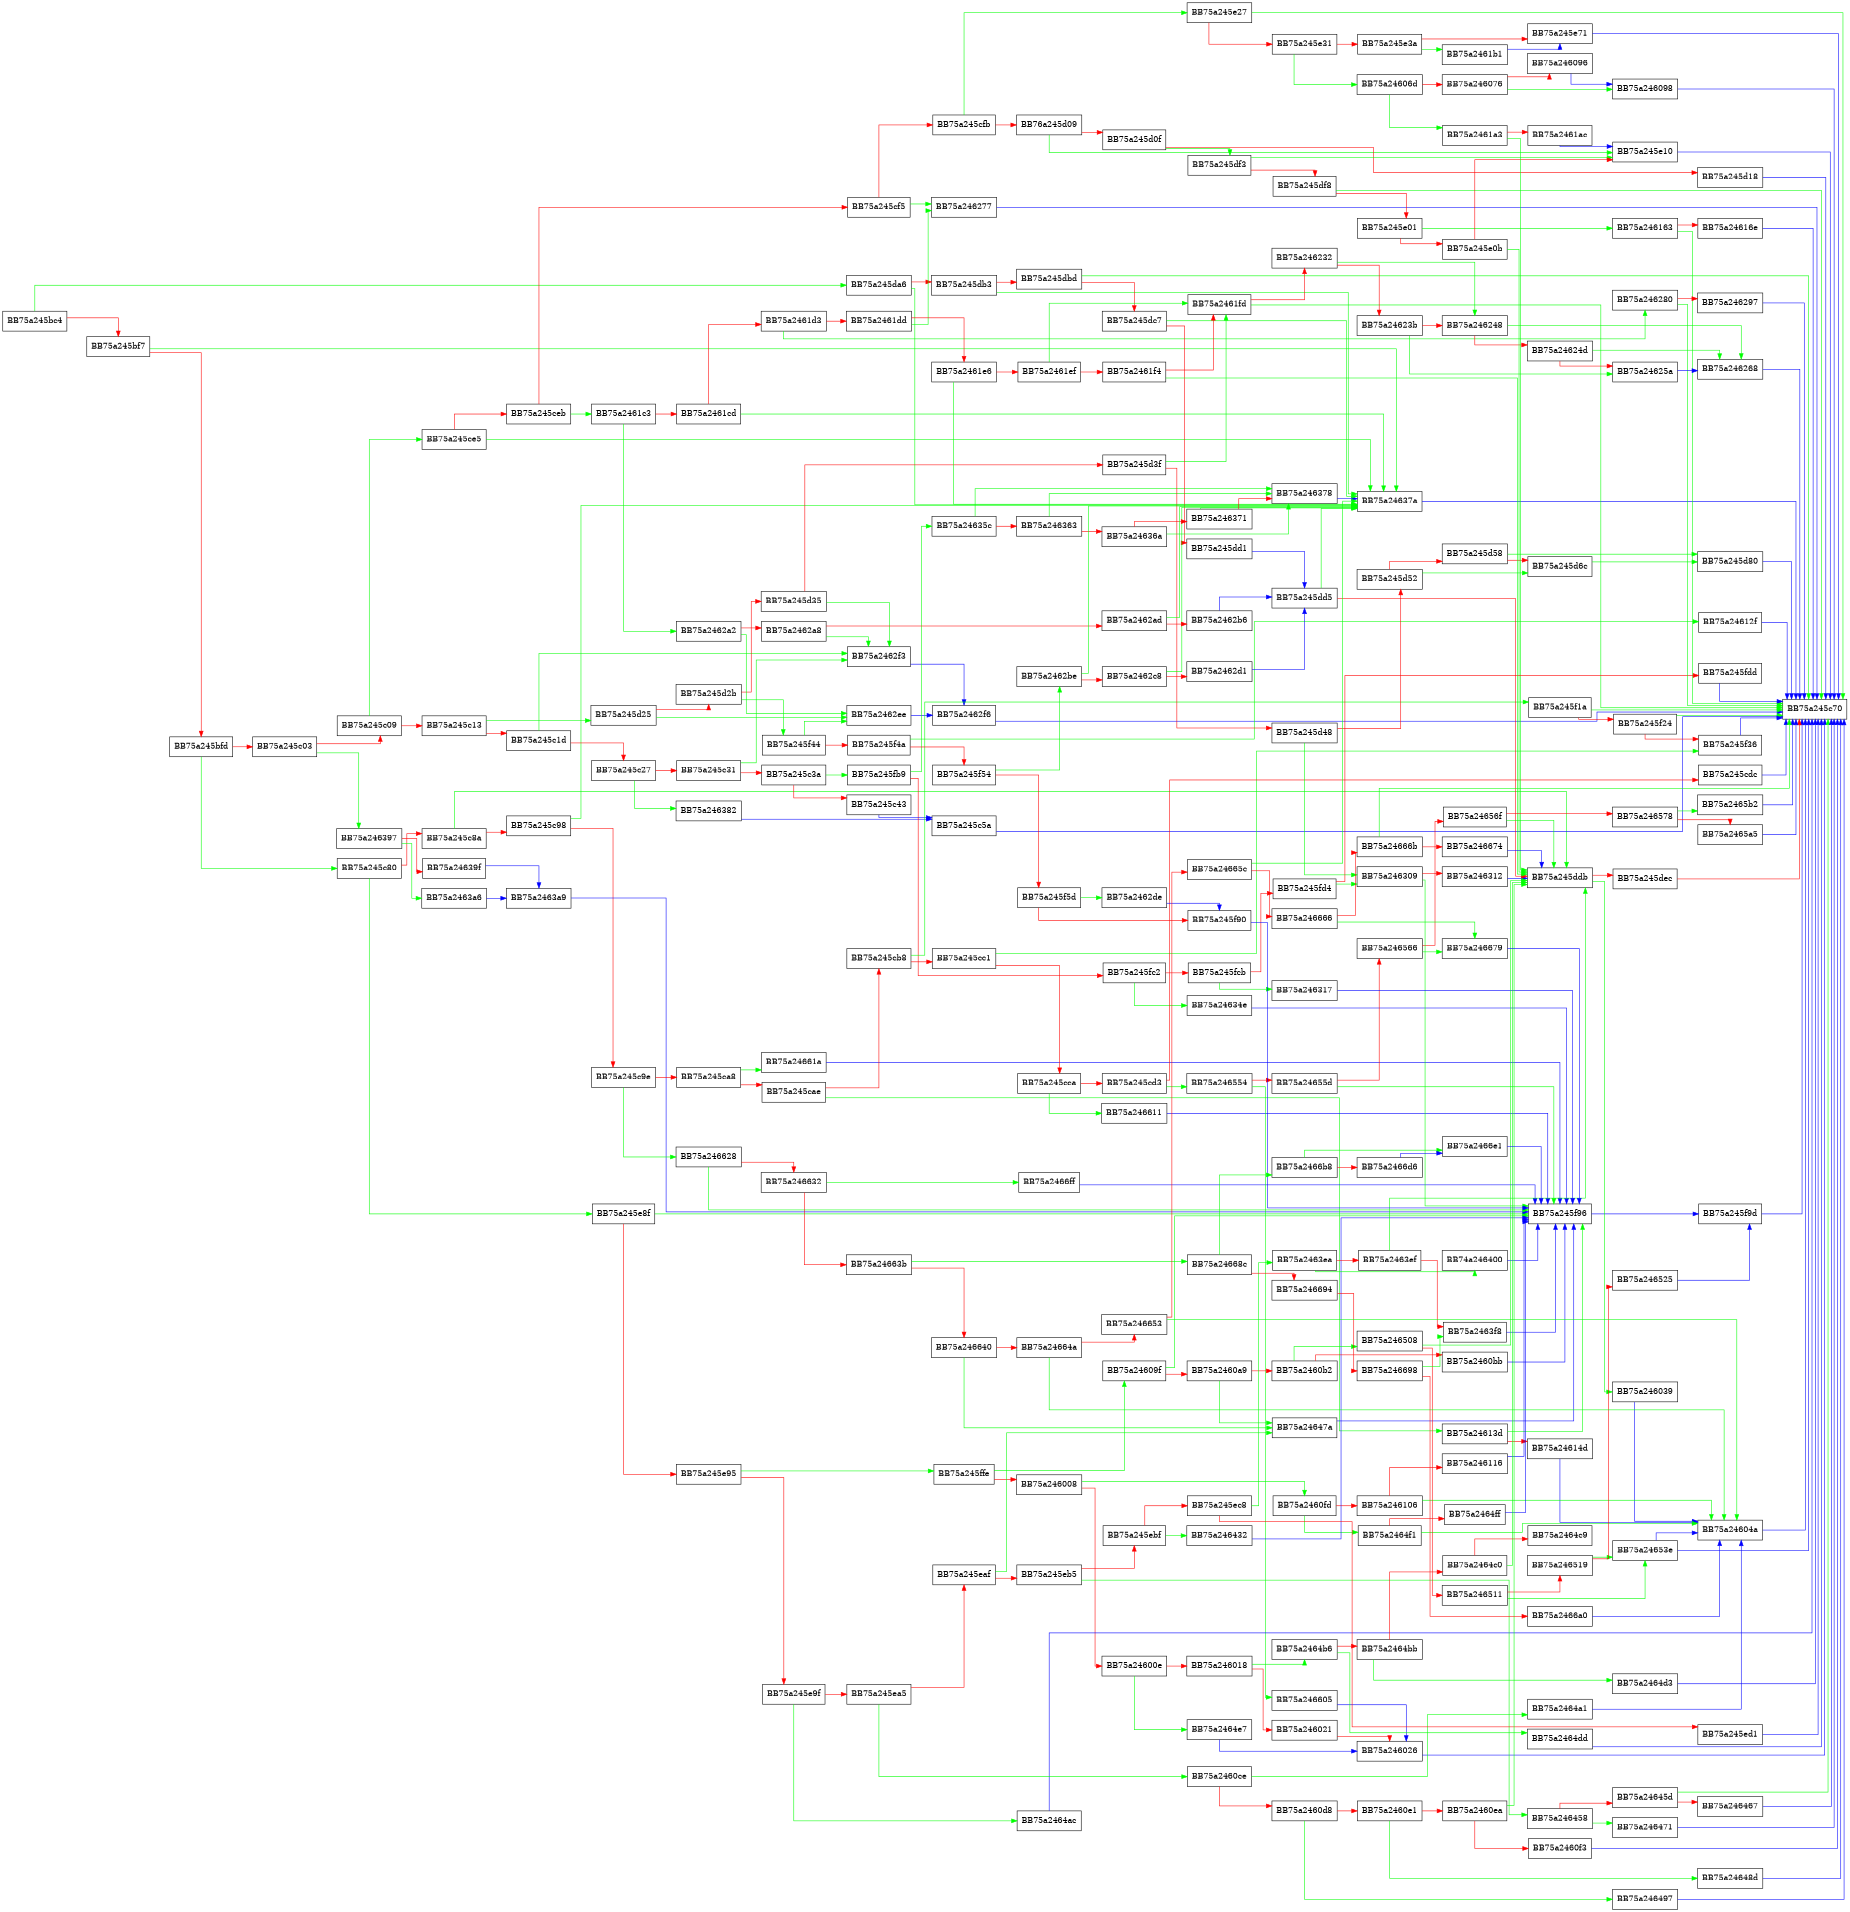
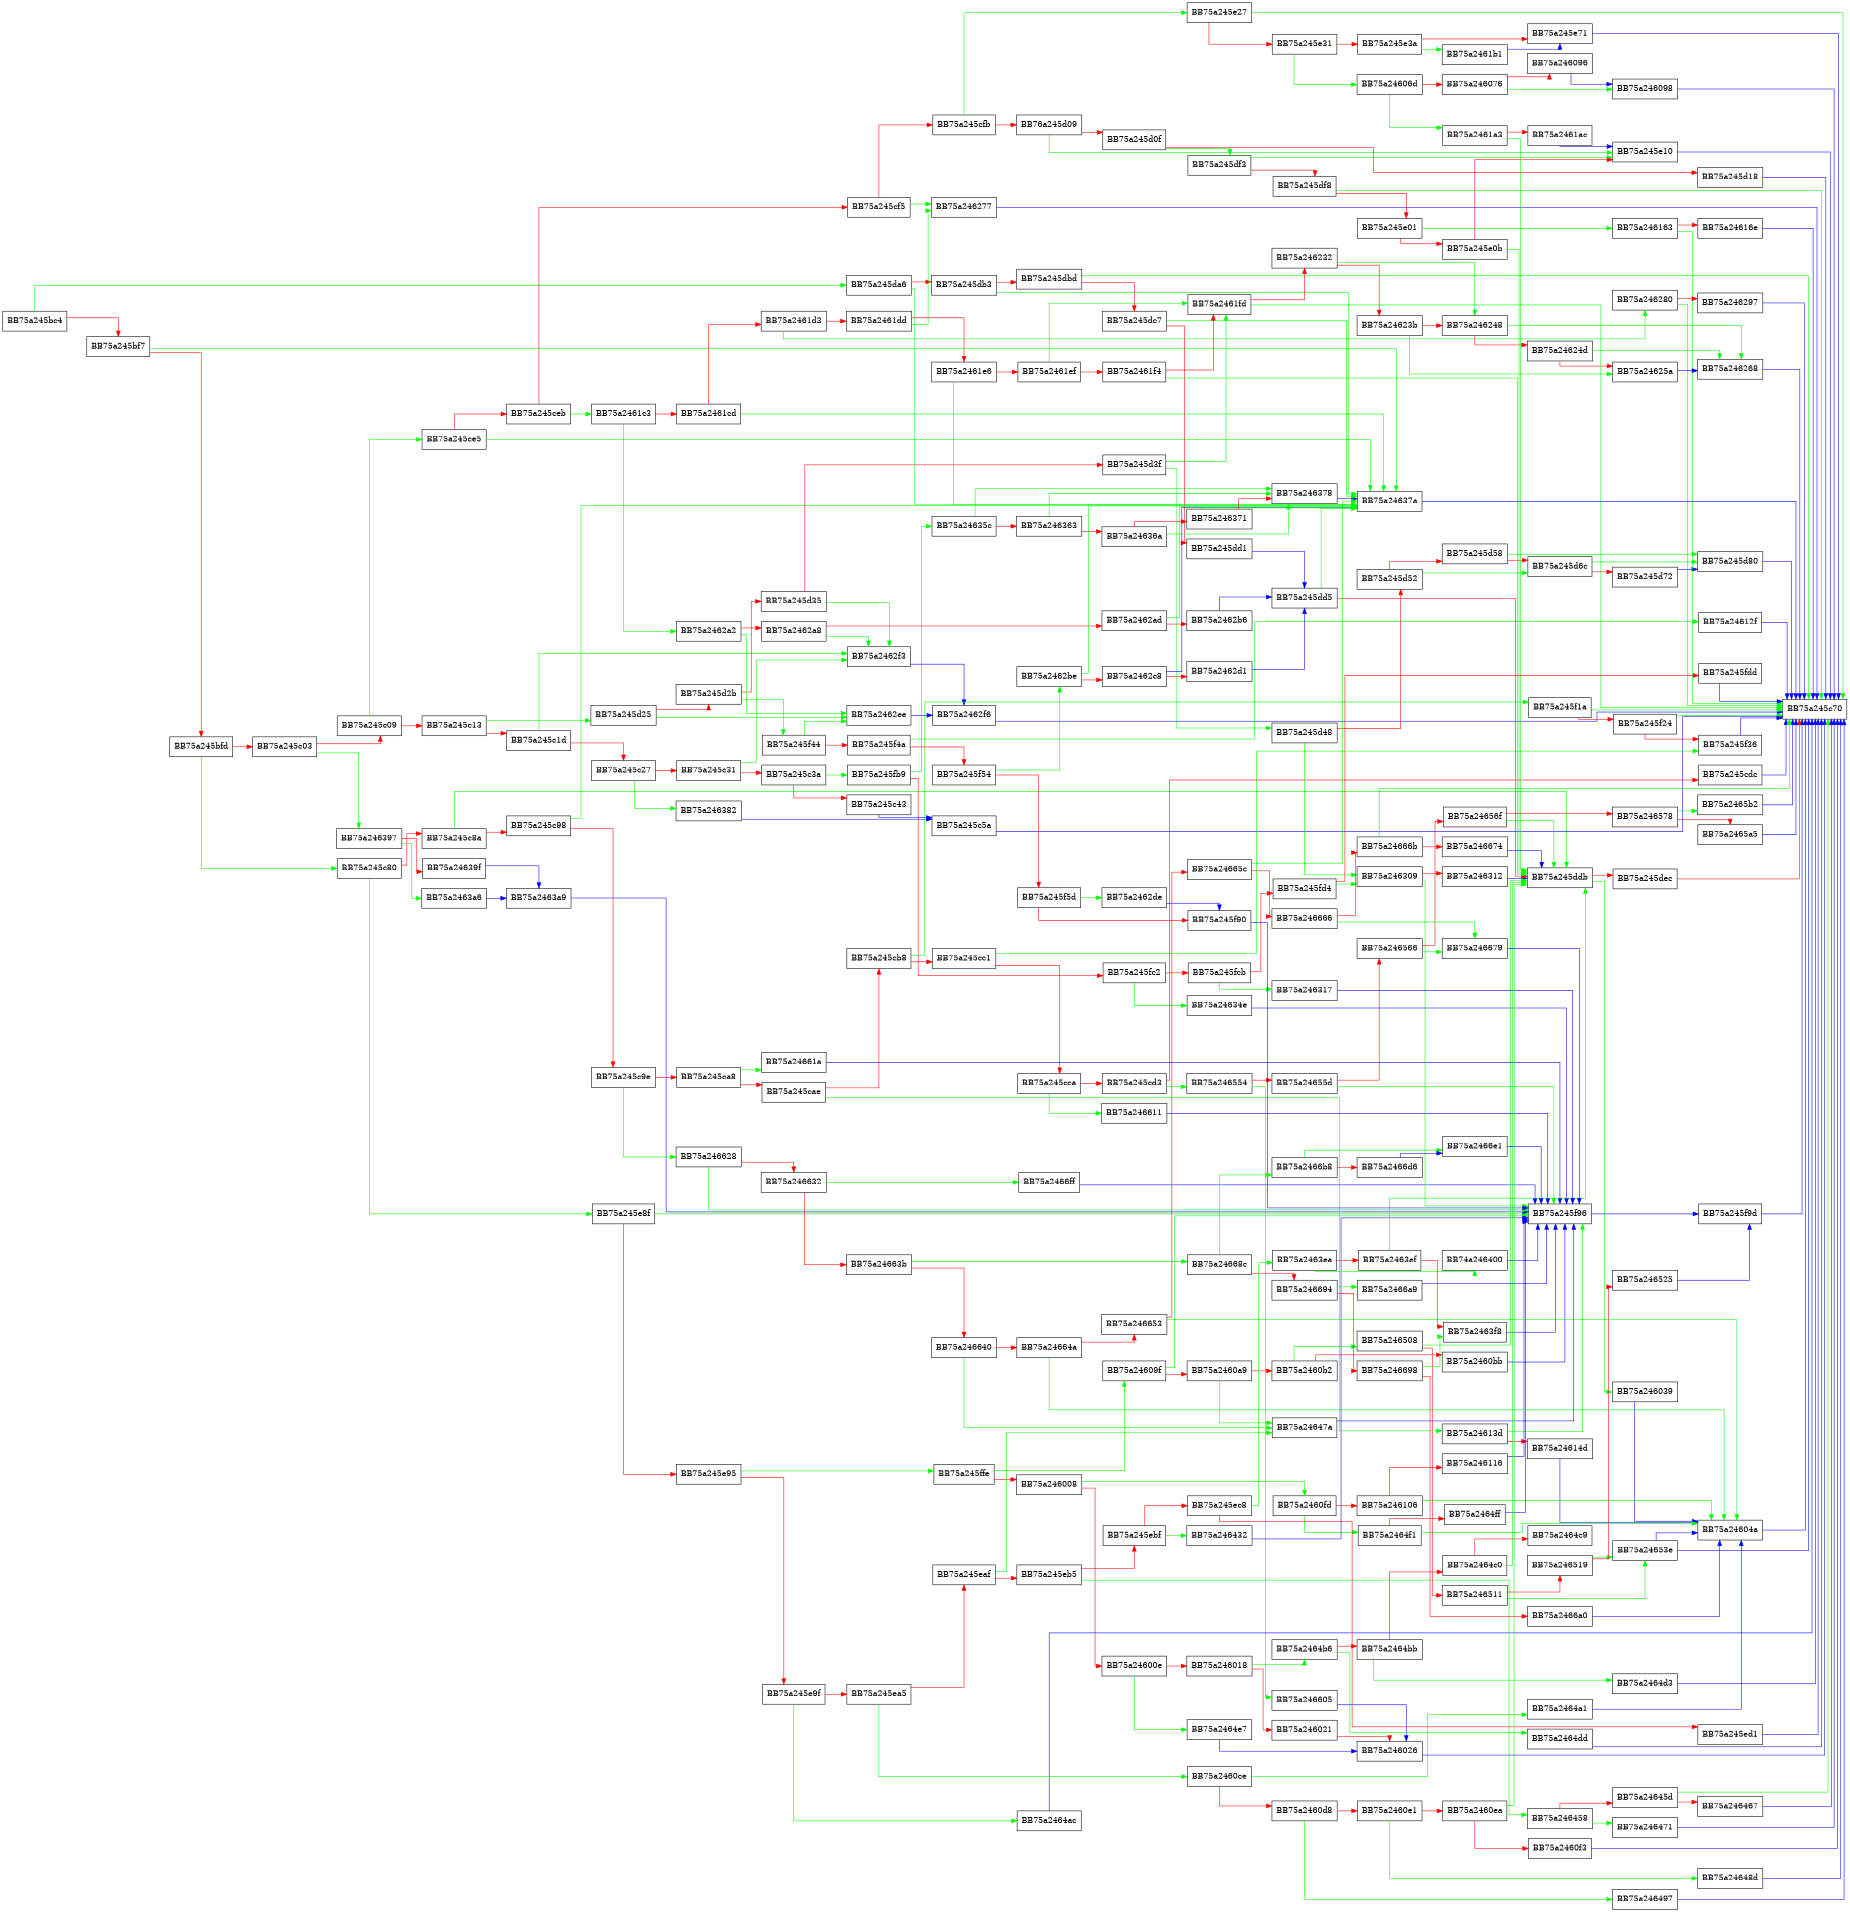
edge "BB75a2462c8" -> "BB75a24637a": color green -> blue
node "BB75a245d72": added
edge "BB75a245d3f" -> "BB75a245d48": color red -> green
node "BB75a2466a9": added
